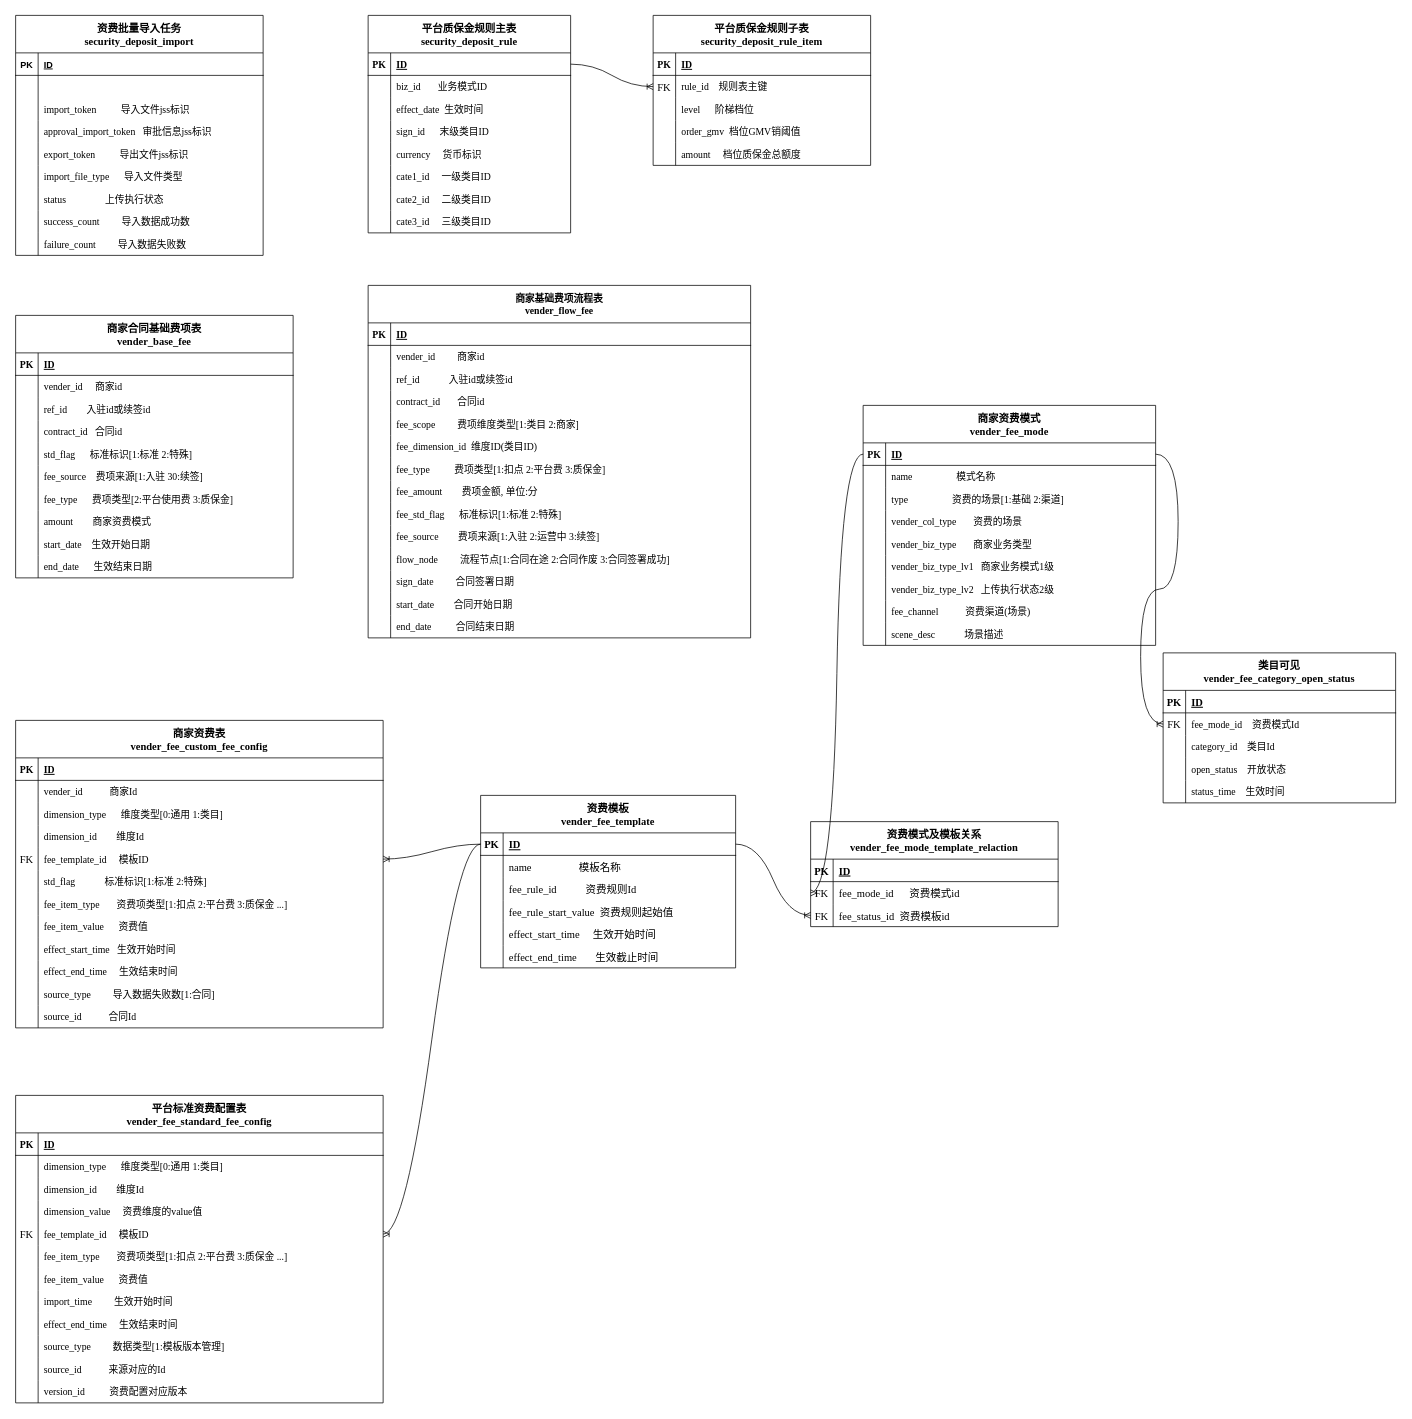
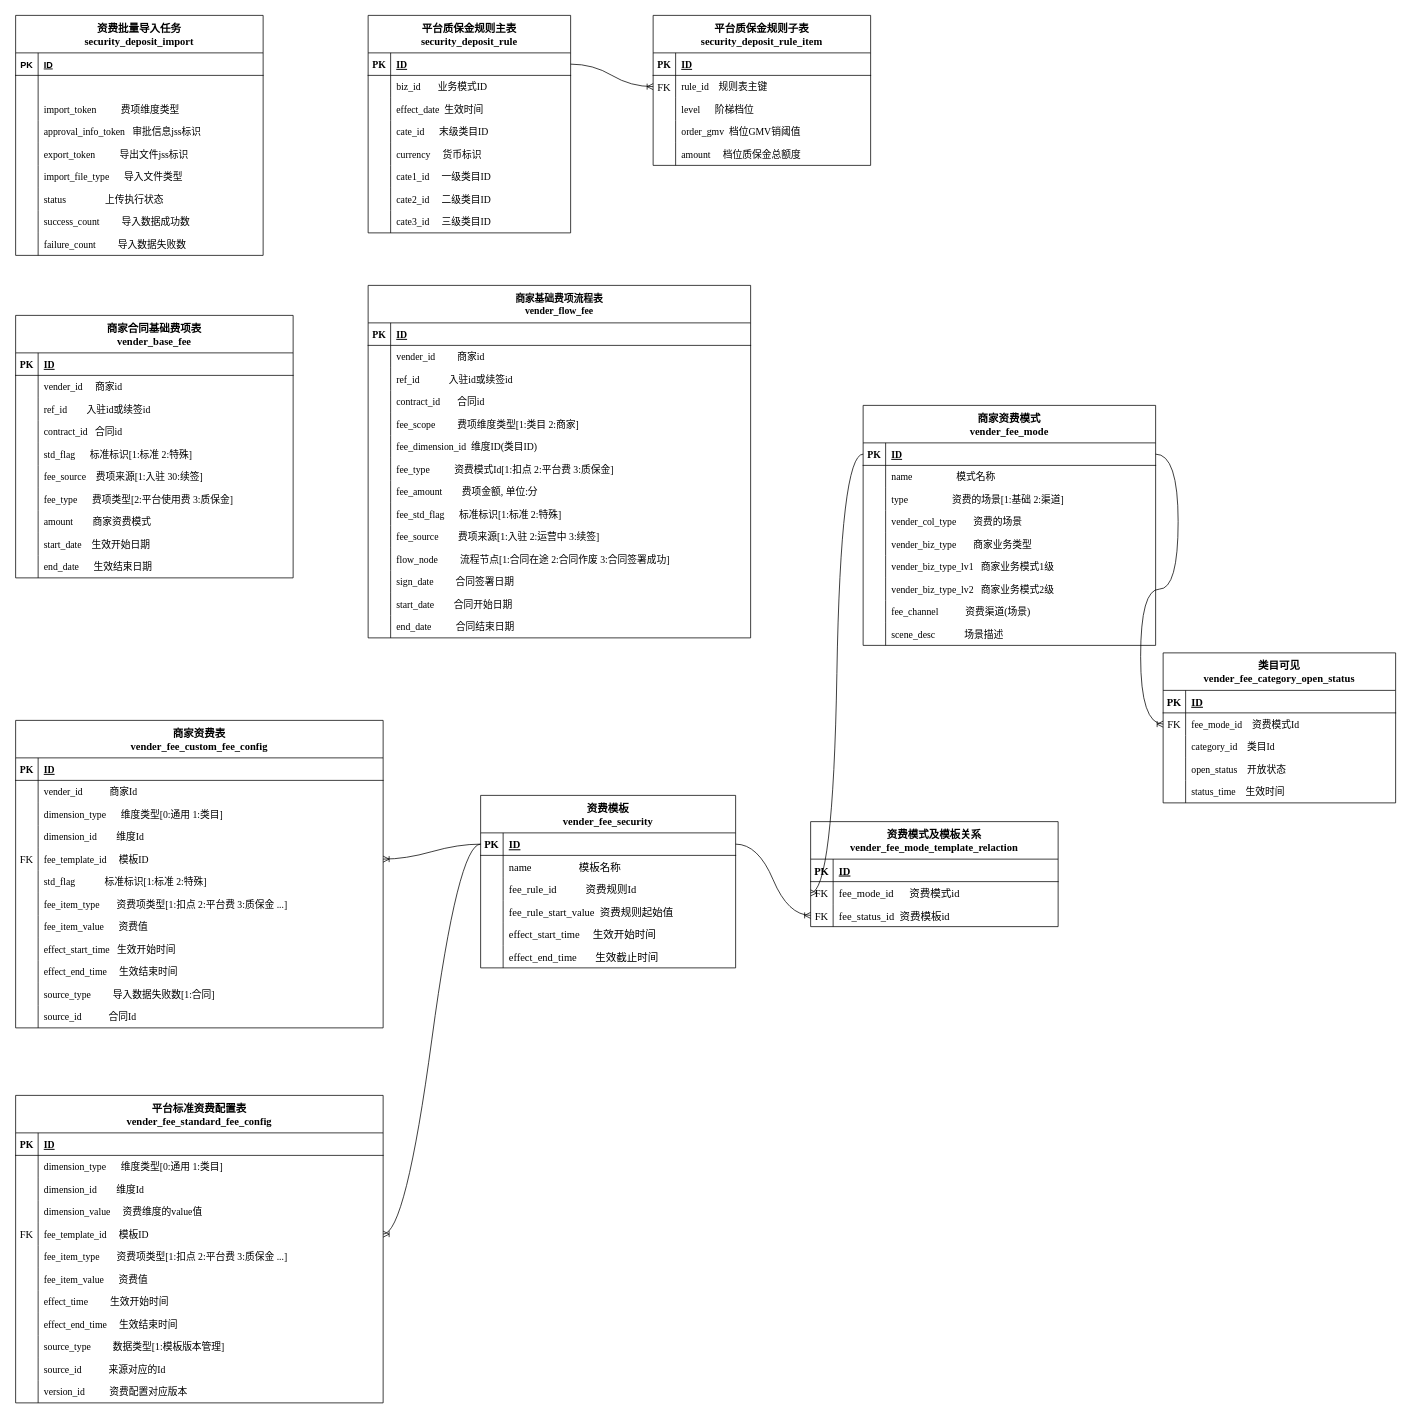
node "import_token 导入文件jss标识": label "import_token 导入文件jss标识" -> "import_token 费项维度类型"
node "approval_import_token 审批信息jss标识": label "approval_import_token 审批信息jss标识" -> "approval_info_token 审批信息jss标识"
node "sign_id 末级类目ID": label "sign_id 末级类目ID" -> "cate_id 末级类目ID"
node "fee_type 费项类型[1:扣点 2:平台费 3:质保金]": label "fee_type 费项类型[1:扣点 2:平台费 3:质保金]" -> "fee_type 资费模式Id[1:扣点 2:平台费 3:质保金]"
node "vender_biz_type_lv2 上传执行状态2级": label "vender_biz_type_lv2 上传执行状态2级" -> "vender_biz_type_lv2 商家业务模式2级"
node "资费模板 vender_fee_template": label "资费模板 vender_fee_template" -> "资费模板 vender_fee_security"
node "import_time 生效开始时间": label "import_time 生效开始时间" -> "effect_time 生效开始时间"
